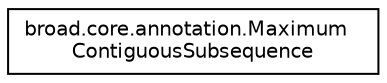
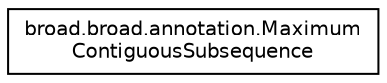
node "broad.core.annotation.Maximum ContiguousSubsequence": label "broad.core.annotation.Maximum ContiguousSubsequence" -> "broad.broad.annotation.Maximum ContiguousSubsequence"
